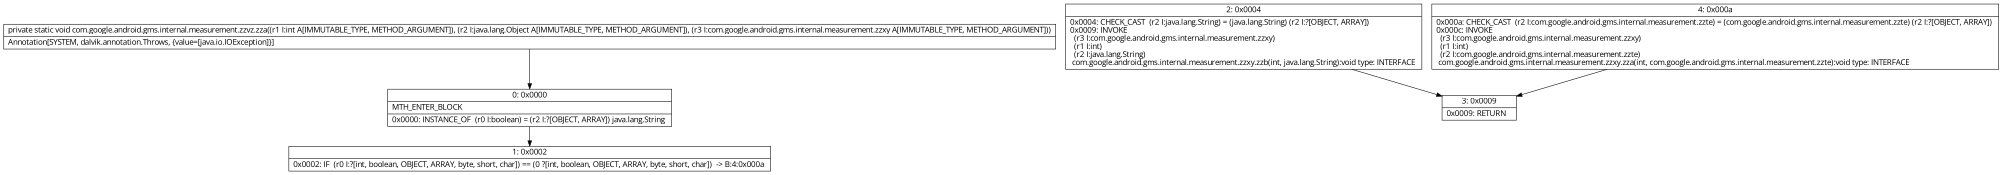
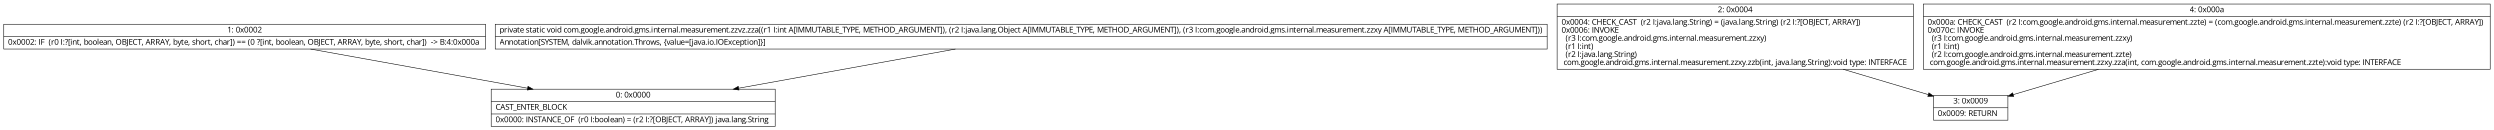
node "2: 0x0004": text "0x0009: INVOKE" -> "0x0006: INVOKE"
node "4: 0x000a": text "0x000c: INVOKE" -> "0x070c: INVOKE"
node "0: 0x0000": text "MTH_ENTER_BLOCK" -> "CAST_ENTER_BLOCK"
edge "0: 0x0000" -> "1: 0x0002": reversed
